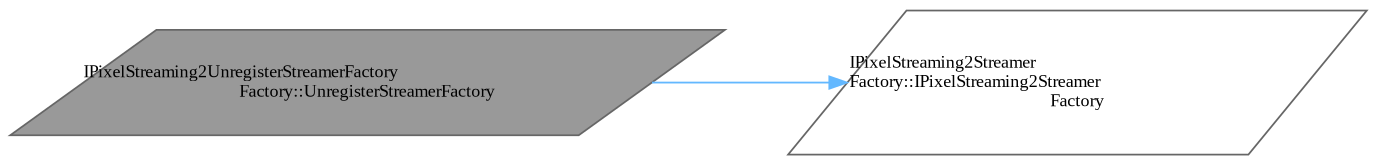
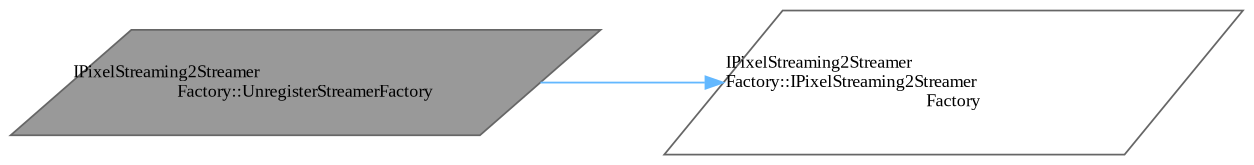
node "IPixelStreaming2UnregisterStreamerFactory Factory::UnregisterStreamerFactory": label "IPixelStreaming2UnregisterStreamerFactory Factory::UnregisterStreamerFactory" -> "IPixelStreaming2Streamer Factory::UnregisterStreamerFactory"
